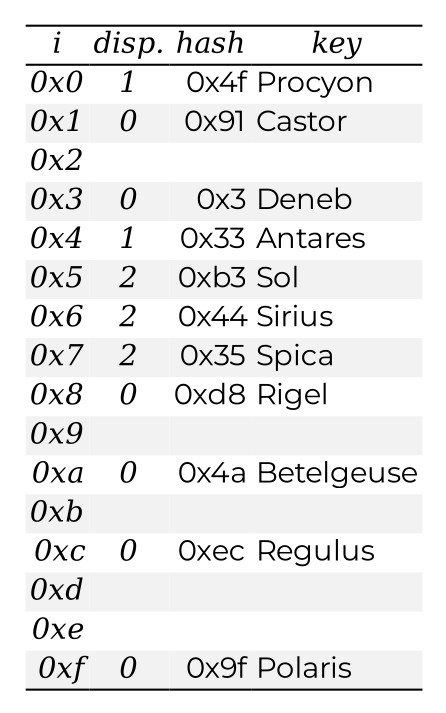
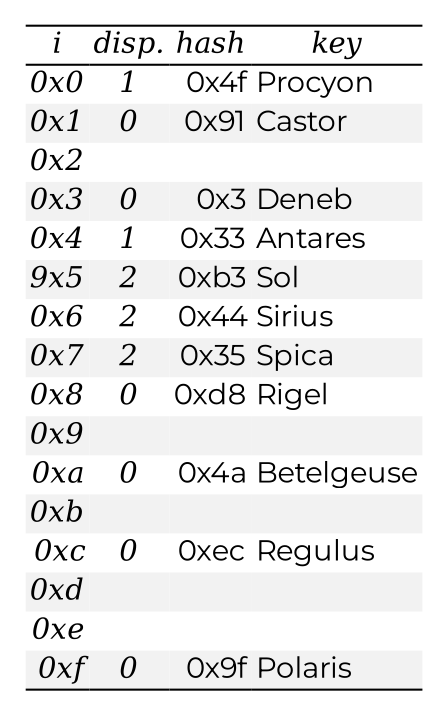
node "i": text "0x5" -> "9x5"
